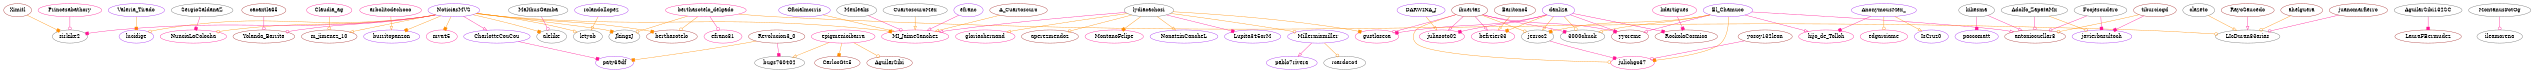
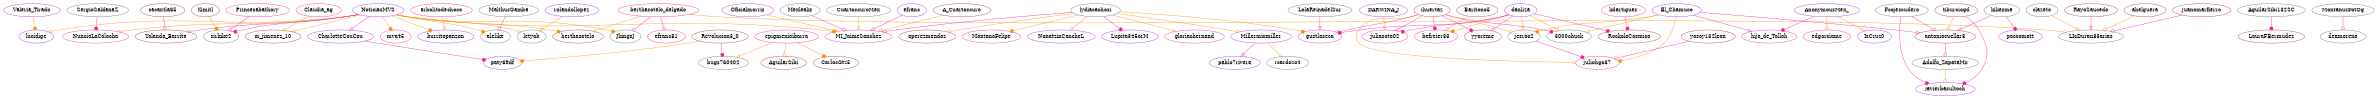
node "LolaReinadelSur": added
edge "ihuertaz" -> "befreier33": arrowhead onormal -> box
edge "Adolfo_ZapataMx" -> "antoniocuellar8": reversed
edge "berthasotelo_delgado" -> "JkingsJ": color darkorange -> deeppink
edge "El_Chamuco" -> "yyoreme": removed
